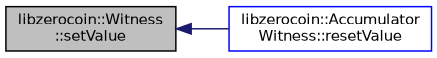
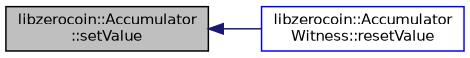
node "libzerocoin::Witness ::setValue": label "libzerocoin::Witness ::setValue" -> "libzerocoin::Accumulator ::setValue"
